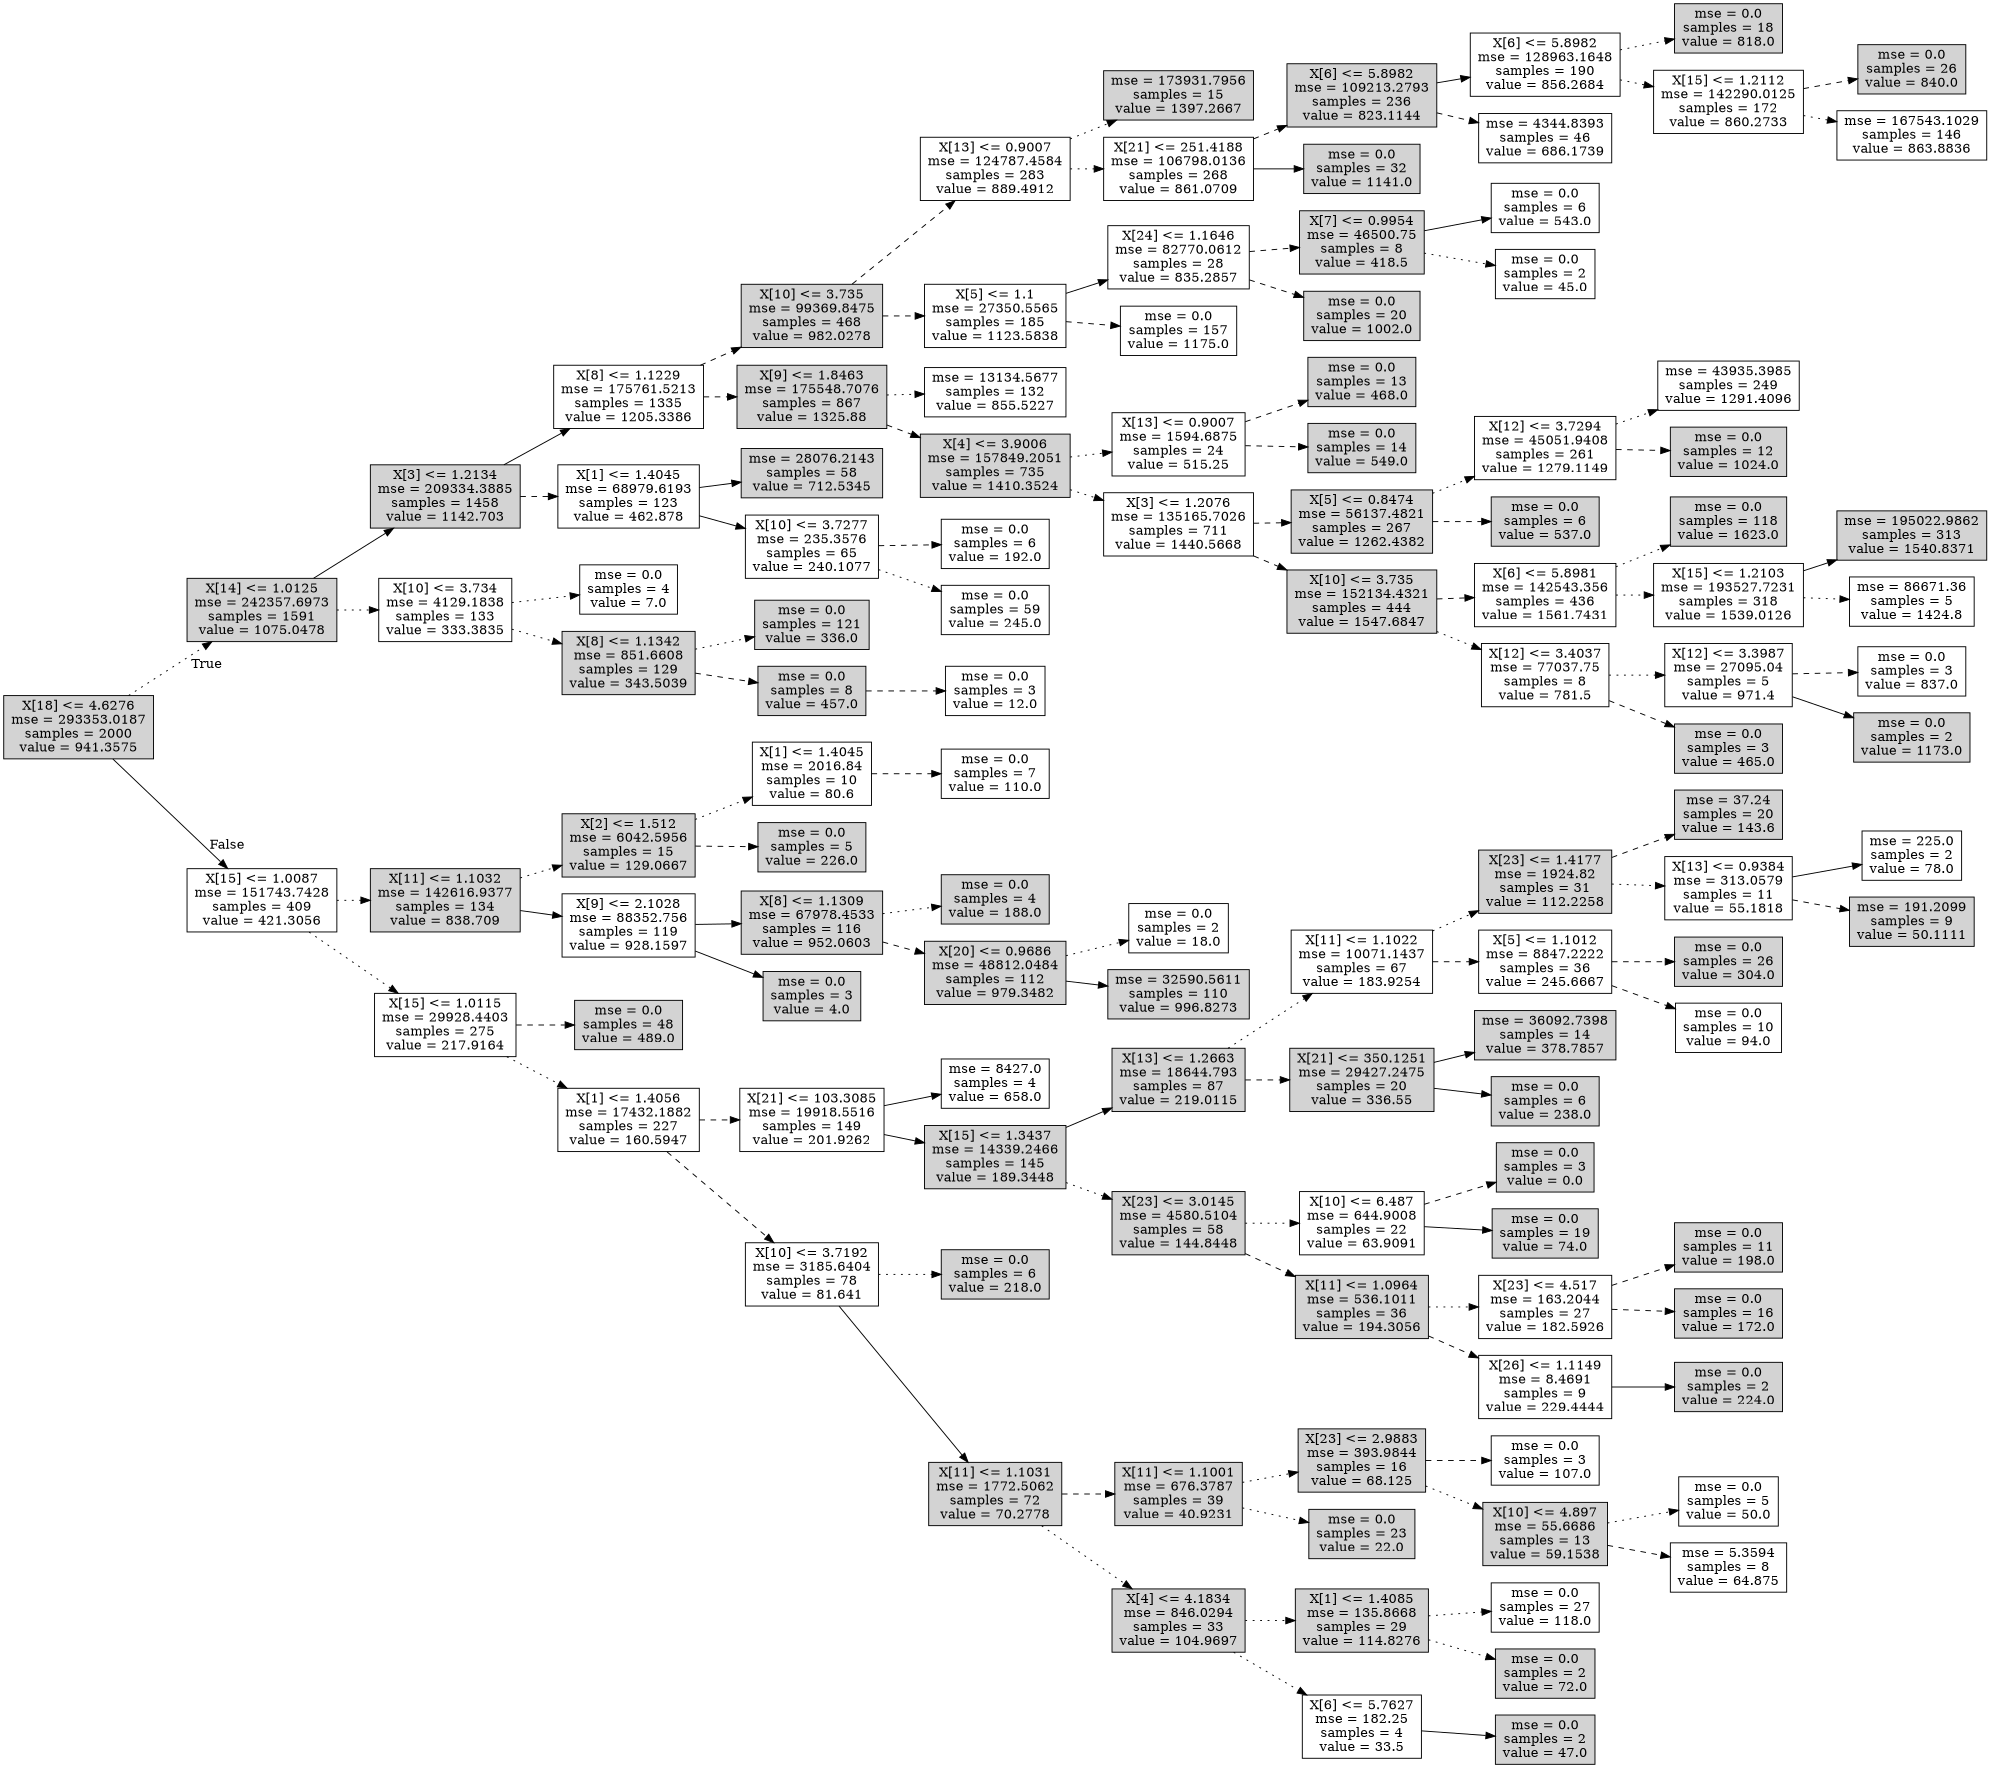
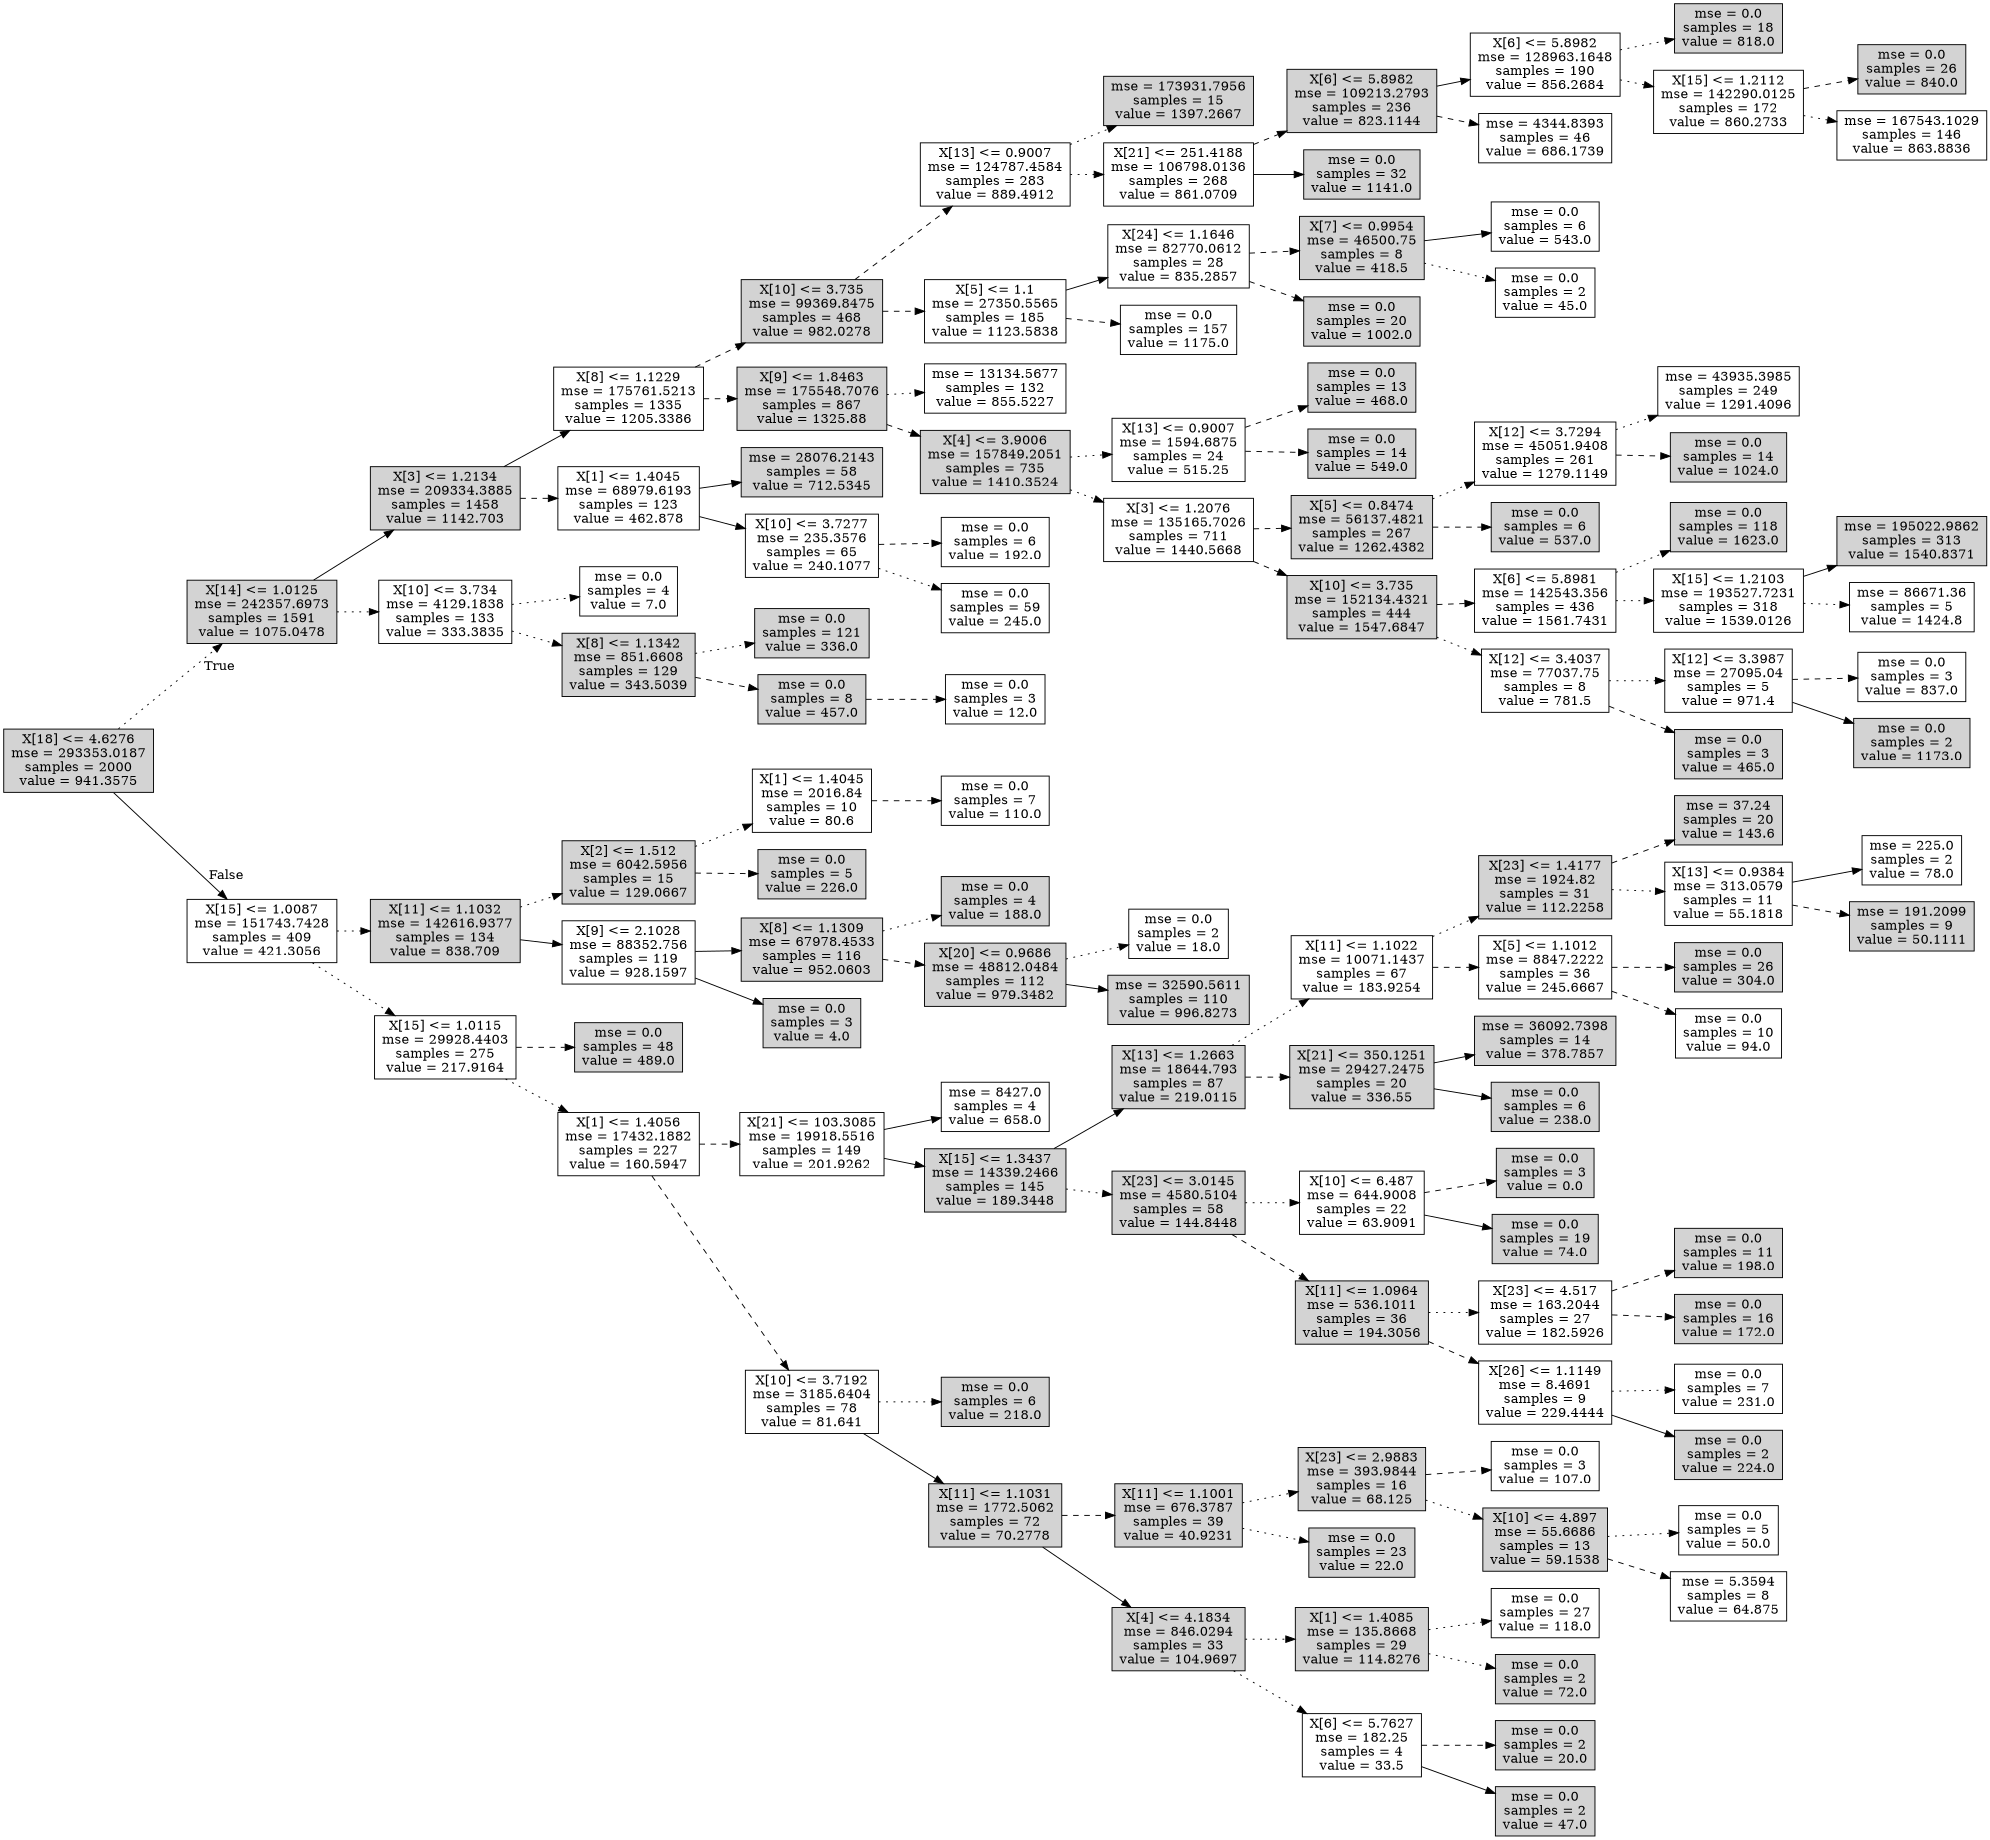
node "mse = 0.0 samples = 12 value = 1024.0": label "mse = 0.0 samples = 12 value = 1024.0" -> "mse = 0.0 samples = 14 value = 1024.0"
node "mse = 0.0 samples = 7 value = 231.0": added
edge "X[11] <= 1.1031 mse = 1772.5062 samples = 72 value = 70.2778" -> "X[4] <= 4.1834 mse = 846.0294 samples = 33 value = 104.9697": style dotted -> solid
node "mse = 0.0 samples = 2 value = 20.0": added
